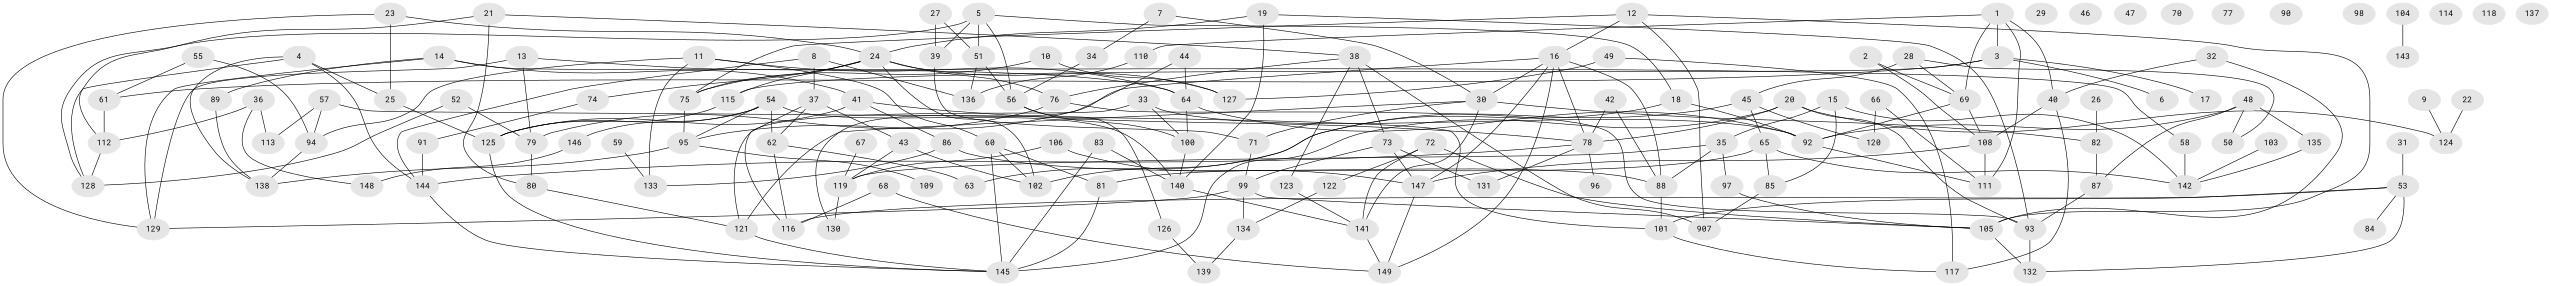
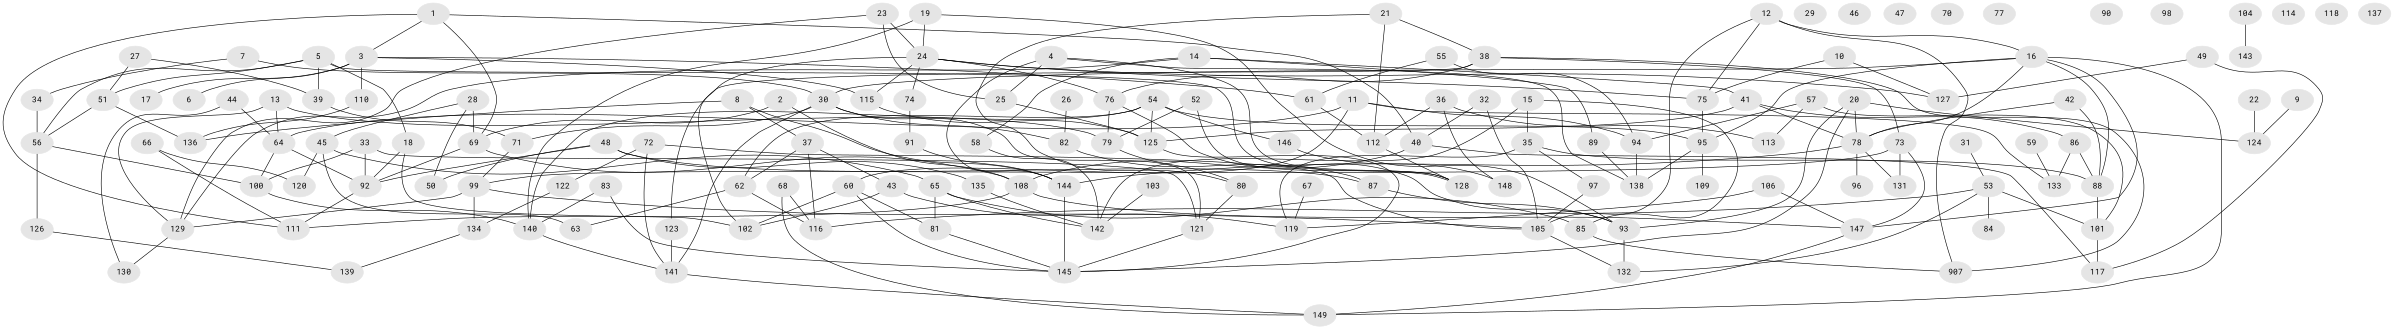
edge "1" -- "110": now "3" -- "110"
edge "119" -- "130": now "129" -- "130"
